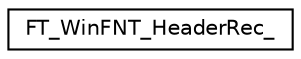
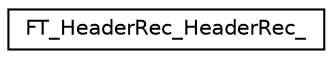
node "FT_WinFNT_HeaderRec_": label "FT_WinFNT_HeaderRec_" -> "FT_HeaderRec_HeaderRec_"
